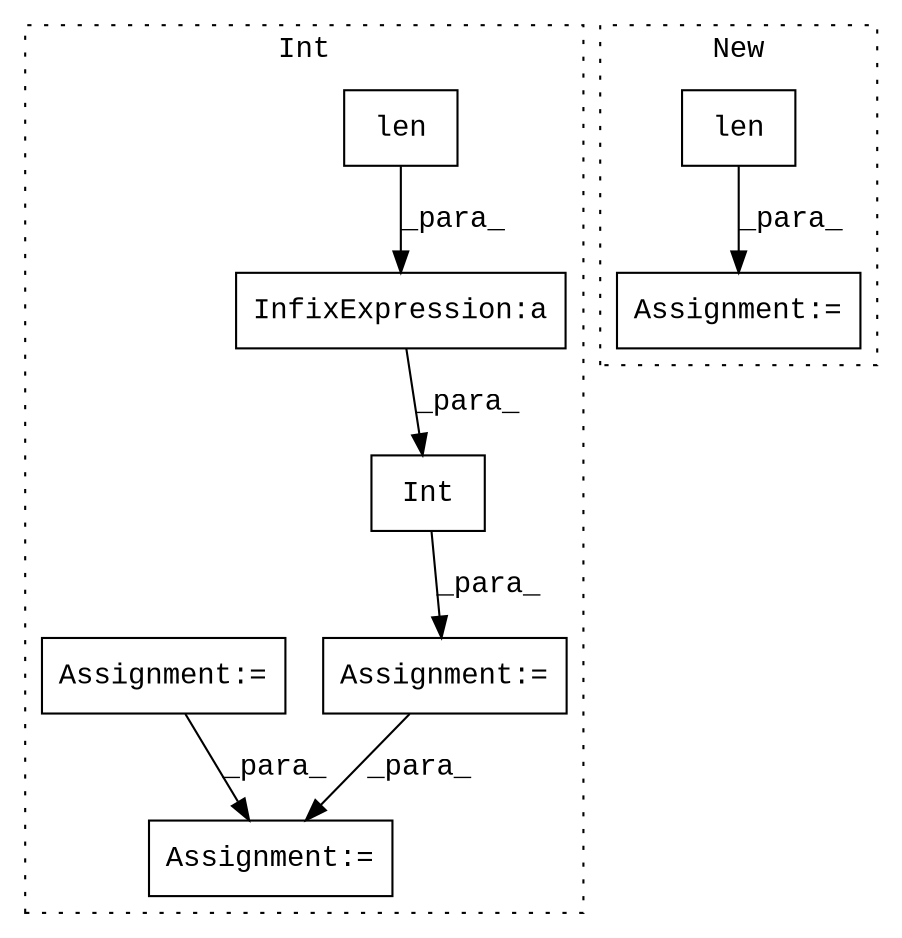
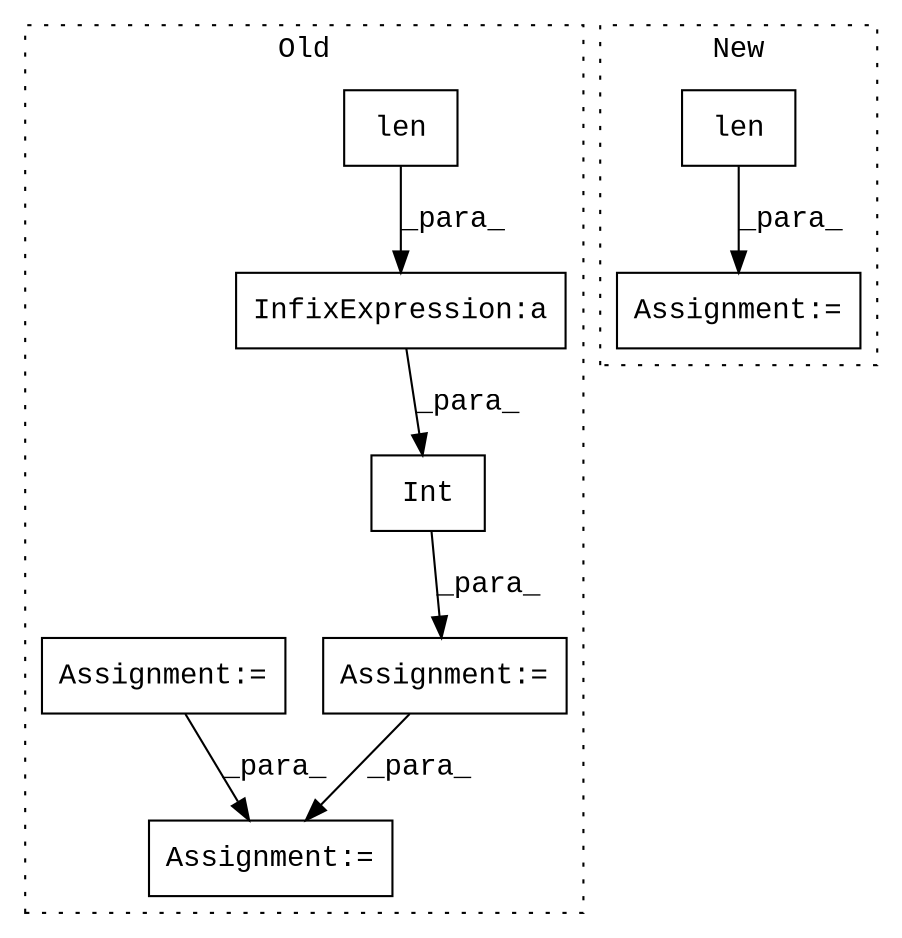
cluster "Int": label "Int" -> "Old"
